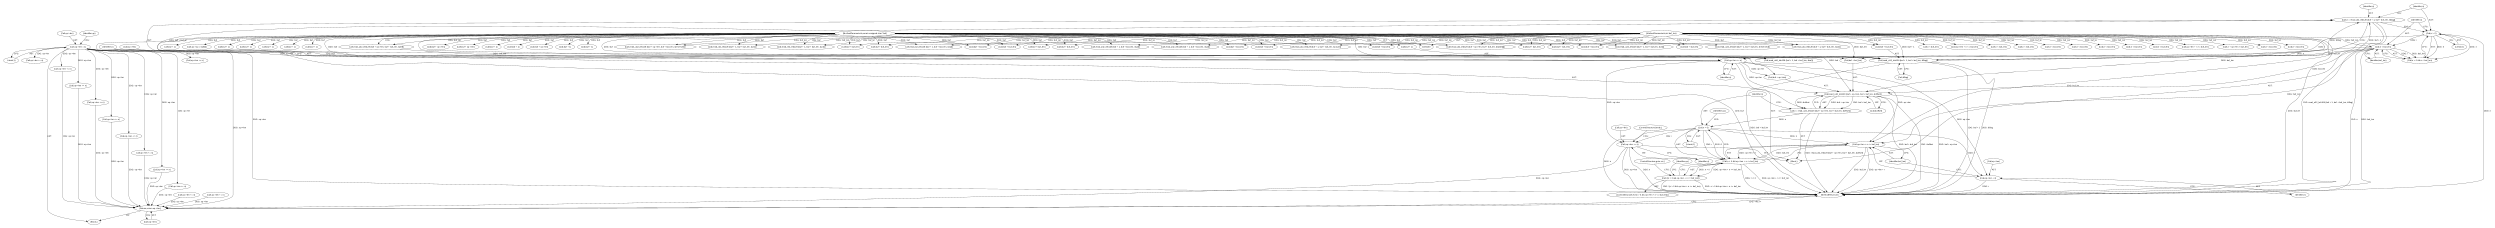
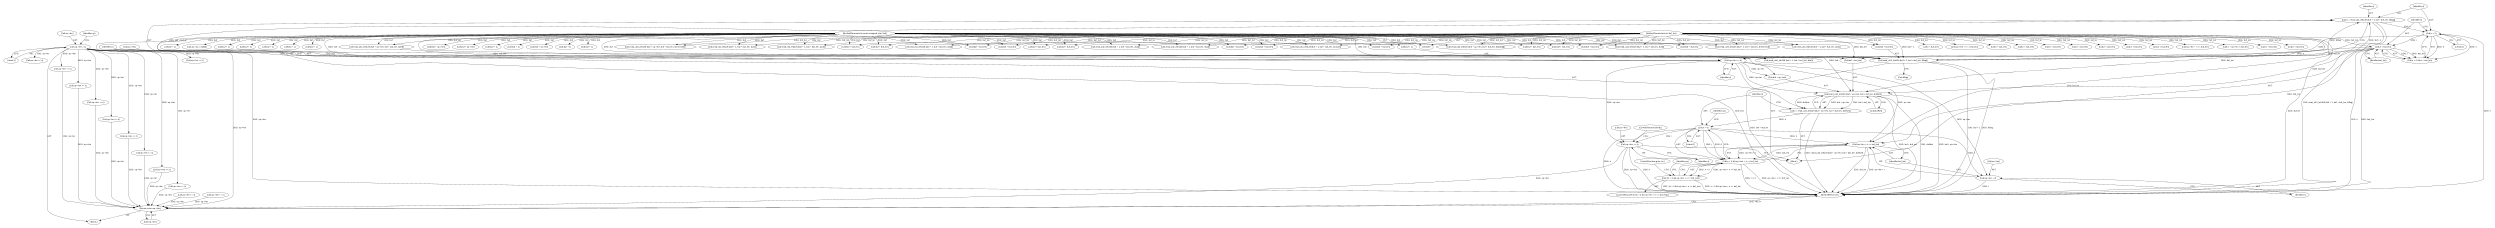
edge "(MethodParameterIn,int buf_len)" -> "(Call,read_u32_leb128 (buf + 1, buf + buf_len, &reserved))": added, label "DDG: buf_len"
edge "(MethodParameterIn,const unsigned char *buf)" -> "(Call,read_u32_leb128 (buf + op->len, buf + buf_len, &def))": label "CFG: " -> "DDG: buf"
edge "(Call,&flag)" -> "(Call,read_u32_leb128 (buf + 1, buf + buf_len, &flag))": removed, label "AST:"
